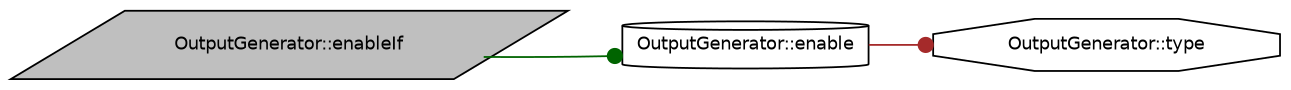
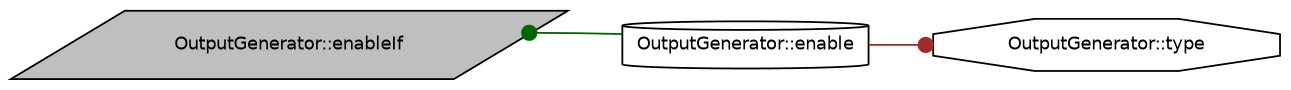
edge "OutputGenerator::enableIf" -> "OutputGenerator::enable": reversed
